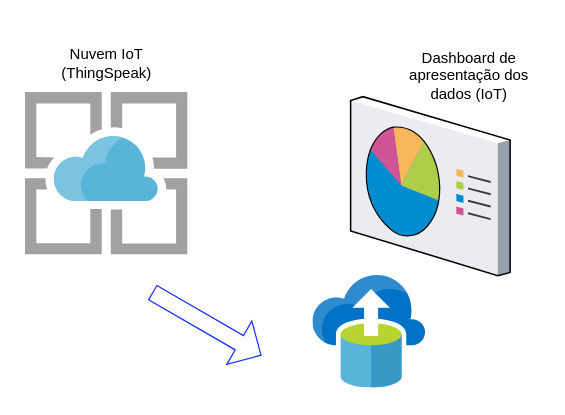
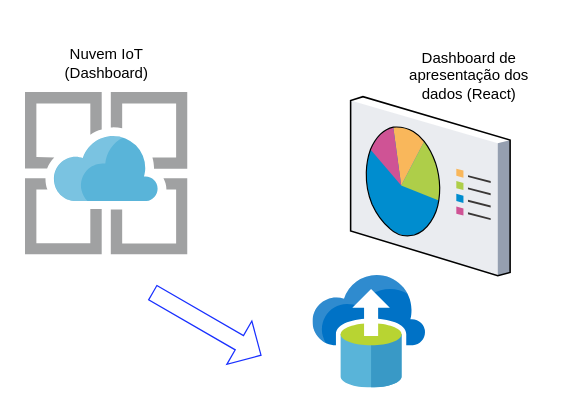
node "Nuvem IoT (ThingSpeak)": label "Nuvem IoT (ThingSpeak)" -> "Nuvem IoT (Dashboard)"
node "Dashboard de apresentação dos dados (IoT)": label "Dashboard de apresentação dos dados (IoT)" -> "Dashboard de apresentação dos dados (React)"
